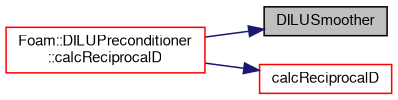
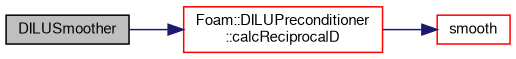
edge "Foam::DILUPreconditioner ::calcReciprocalD" -> "DILUSmoother": reversed
node "calcReciprocalD": label "calcReciprocalD" -> "smooth"
